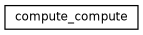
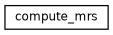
node "compute_compute": label "compute_compute" -> "compute_mrs"
